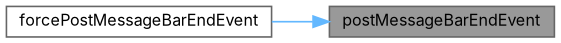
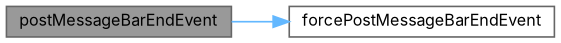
edge "forcePostMessageBarEndEvent" -> "postMessageBarEndEvent": reversed
